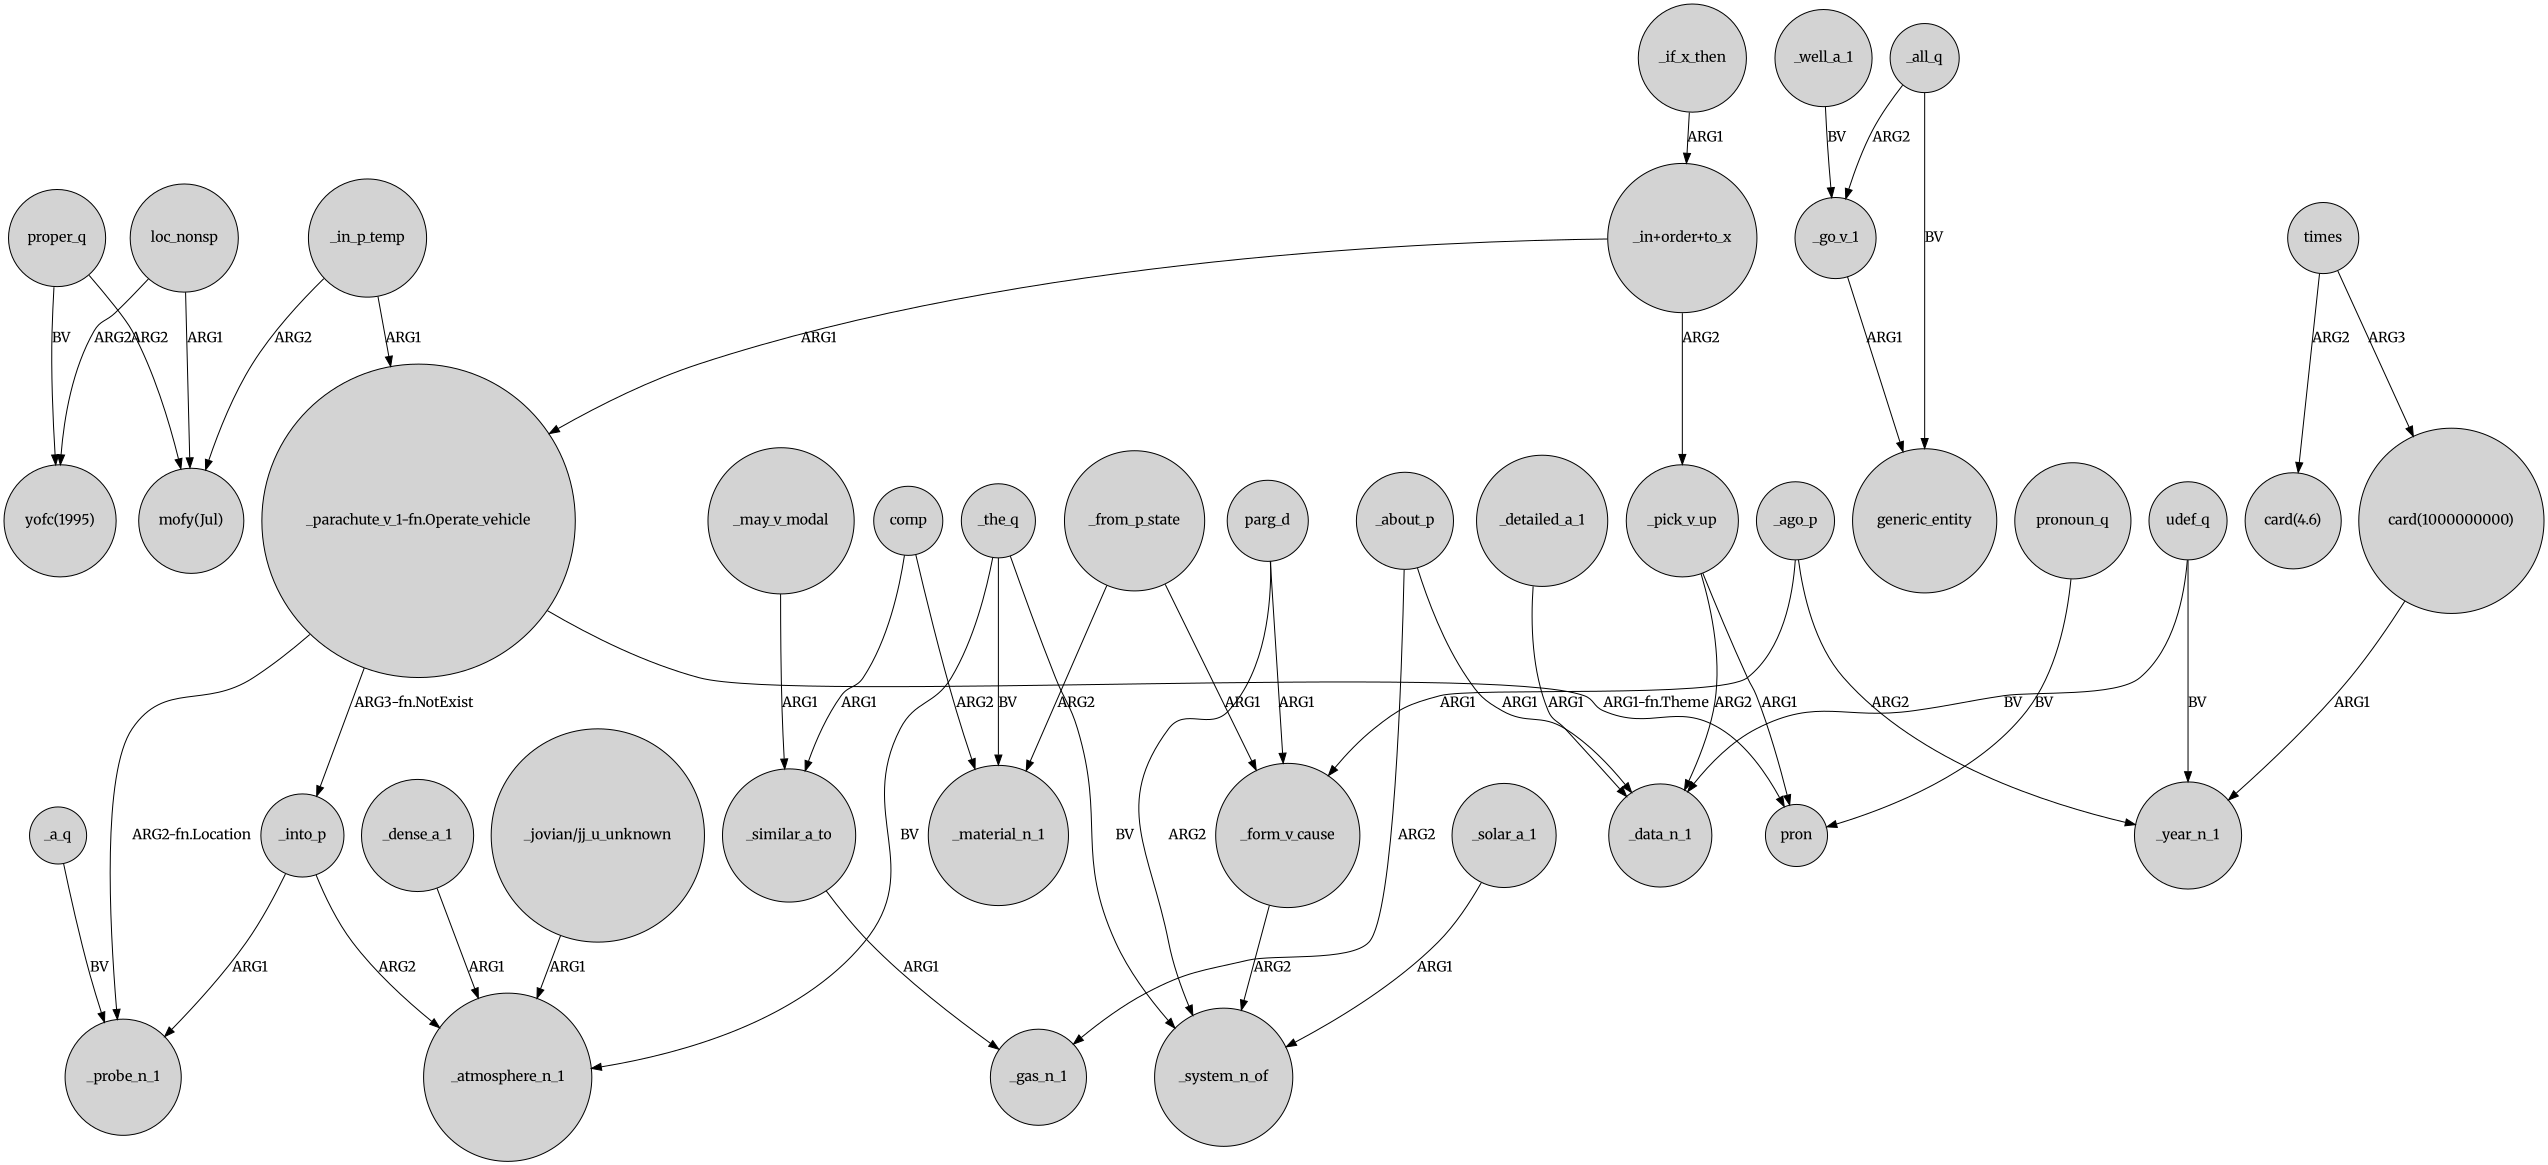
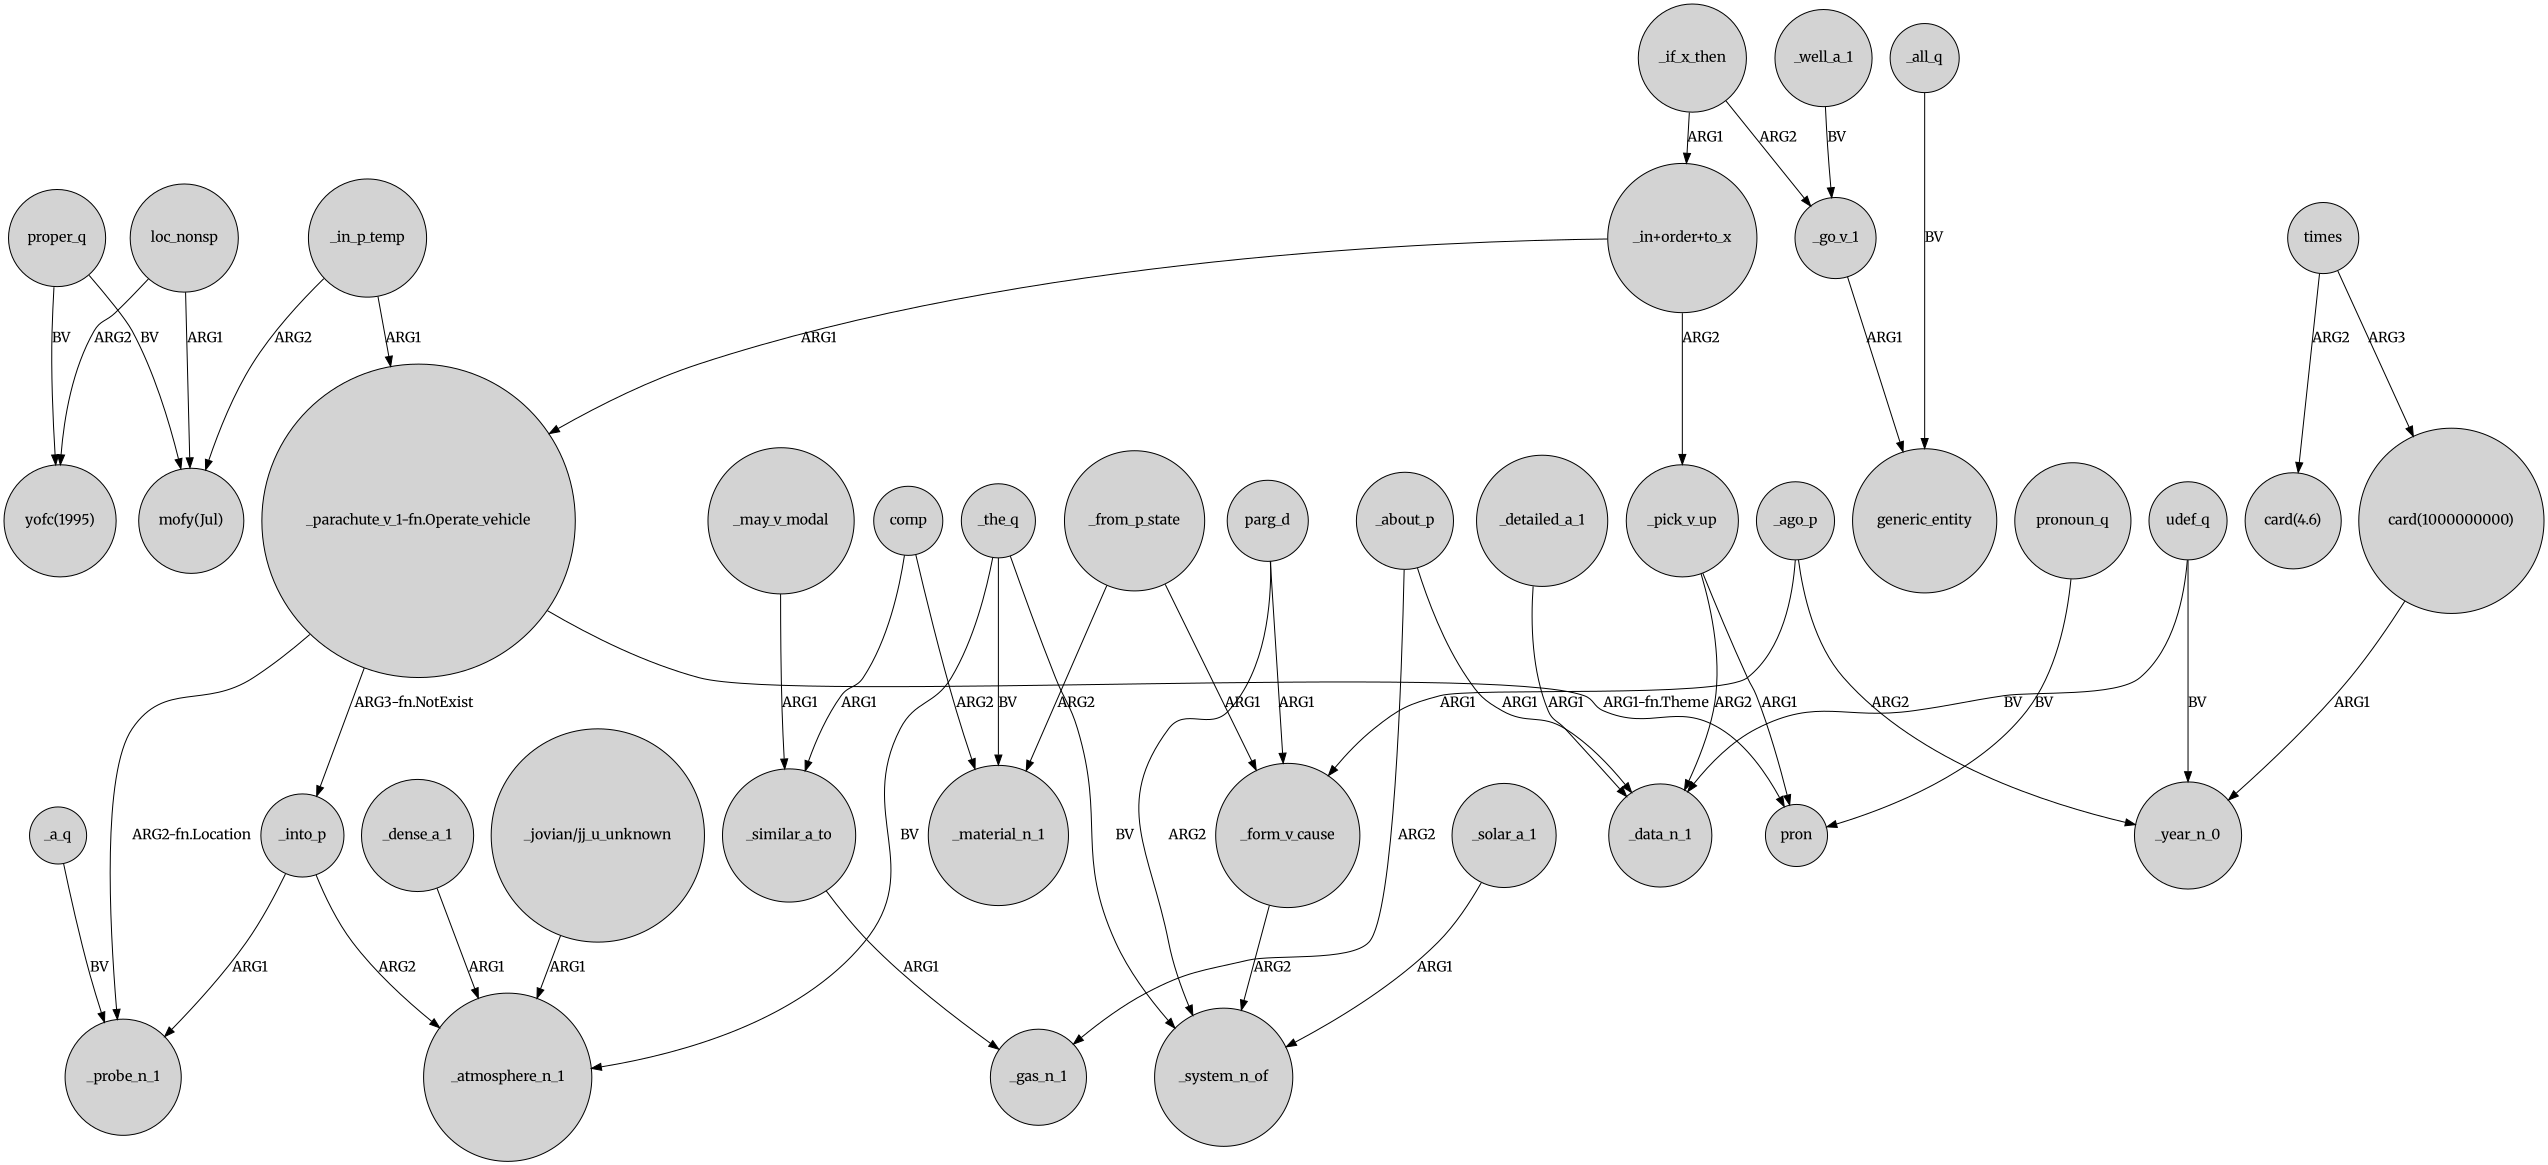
edge "_all_q" -> "_go_v_1": now "_if_x_then" -> "_go_v_1"
edge "proper_q" -> "mofy(Jul)": label "ARG2" -> "BV"
node "_year_n_1": label "_year_n_1" -> "_year_n_0"
